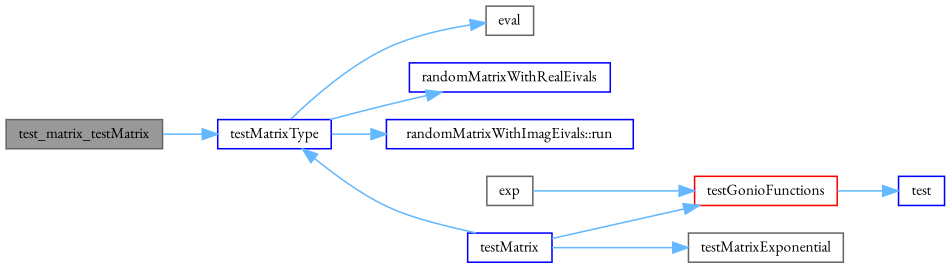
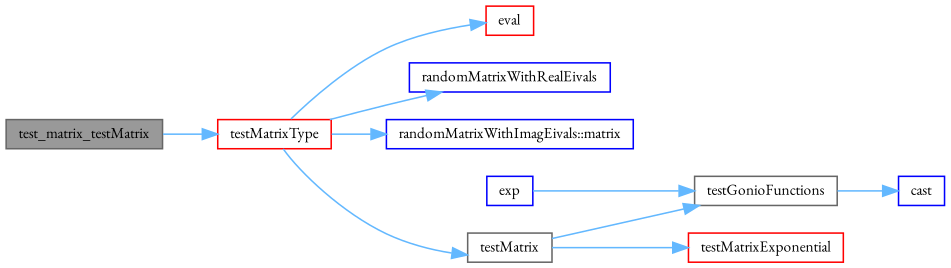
node "eval": color gray40 -> red
node "testMatrixType": color blue -> red
node "randomMatrixWithImagEivals::run": label "randomMatrixWithImagEivals::run" -> "randomMatrixWithImagEivals::matrix"
node "exp": color gray40 -> blue
node "testGonioFunctions": color red -> gray40
node "test": label "test" -> "cast"
edge "testMatrix" -> "testMatrixType": reversed
node "testMatrix": color blue -> gray40
node "testMatrixExponential": color gray40 -> red
